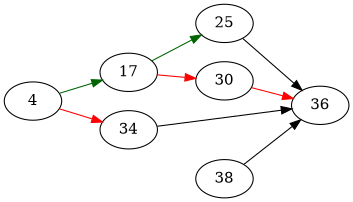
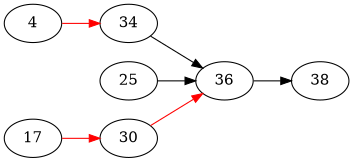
edge "17" -> "25": removed
edge "4" -> "17": removed
edge "38" -> "36": reversed
